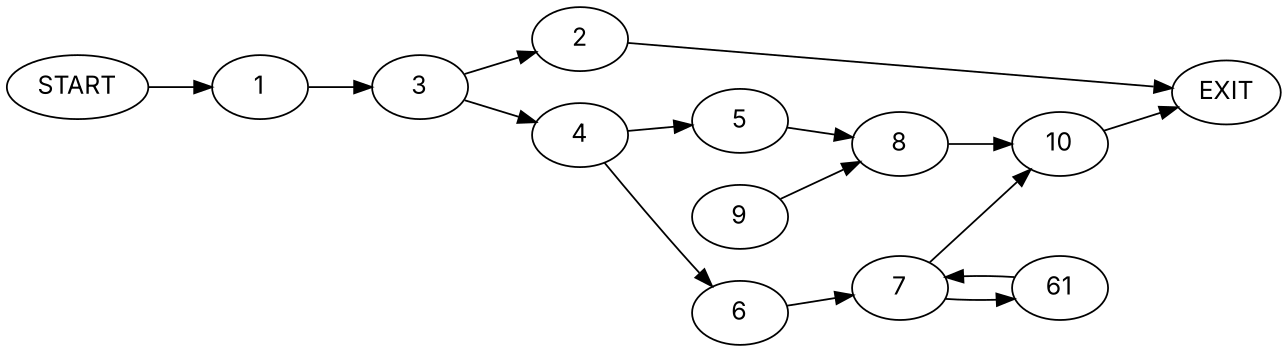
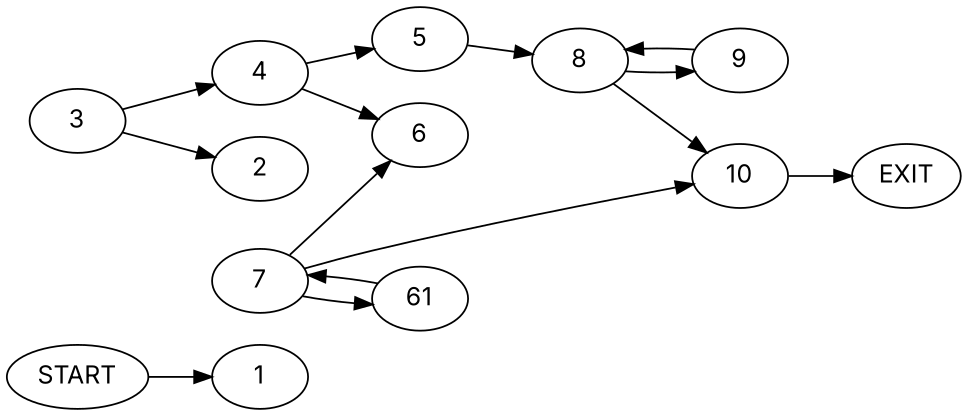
edge "2" -> "EXIT": removed
edge "8" -> "9": added
edge "1" -> "3": removed
edge "6" -> "7": reversed
